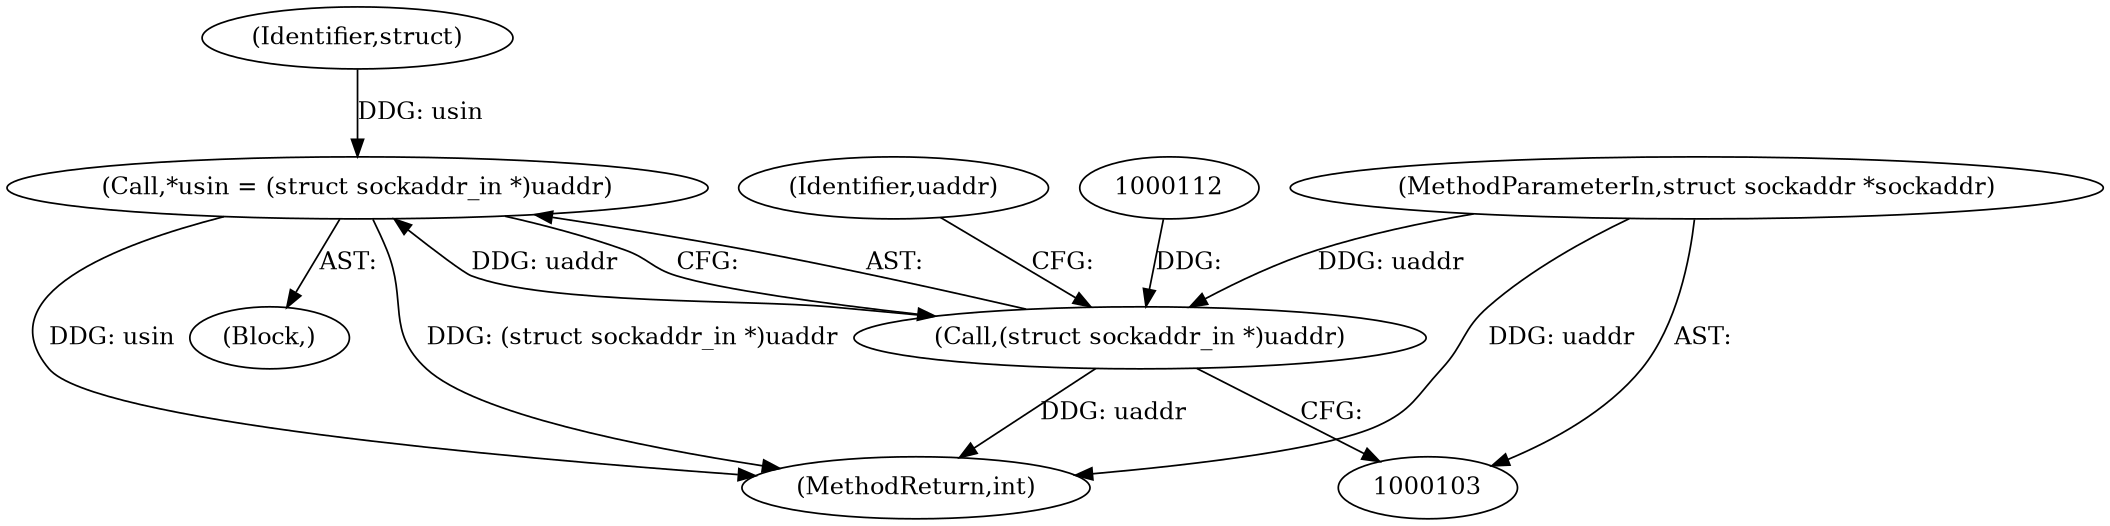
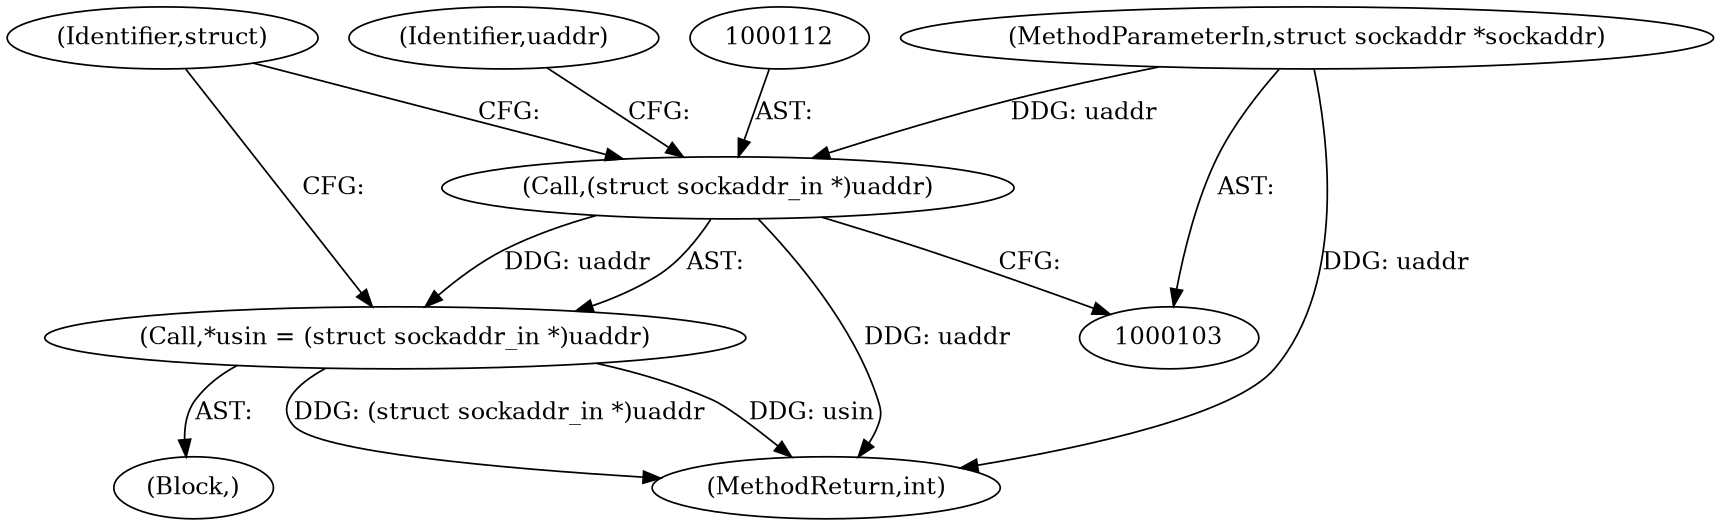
edge "(Identifier,struct)" -> "(Call,*usin = (struct sockaddr_in *)uaddr)": label "DDG: usin" -> "CFG: "
edge "1000112" -> "(Call,(struct sockaddr_in *)uaddr)": label "DDG: " -> "AST: "
edge "(Call,*usin = (struct sockaddr_in *)uaddr)" -> "(Call,(struct sockaddr_in *)uaddr)": now "(Identifier,struct)" -> "(Call,(struct sockaddr_in *)uaddr)"
